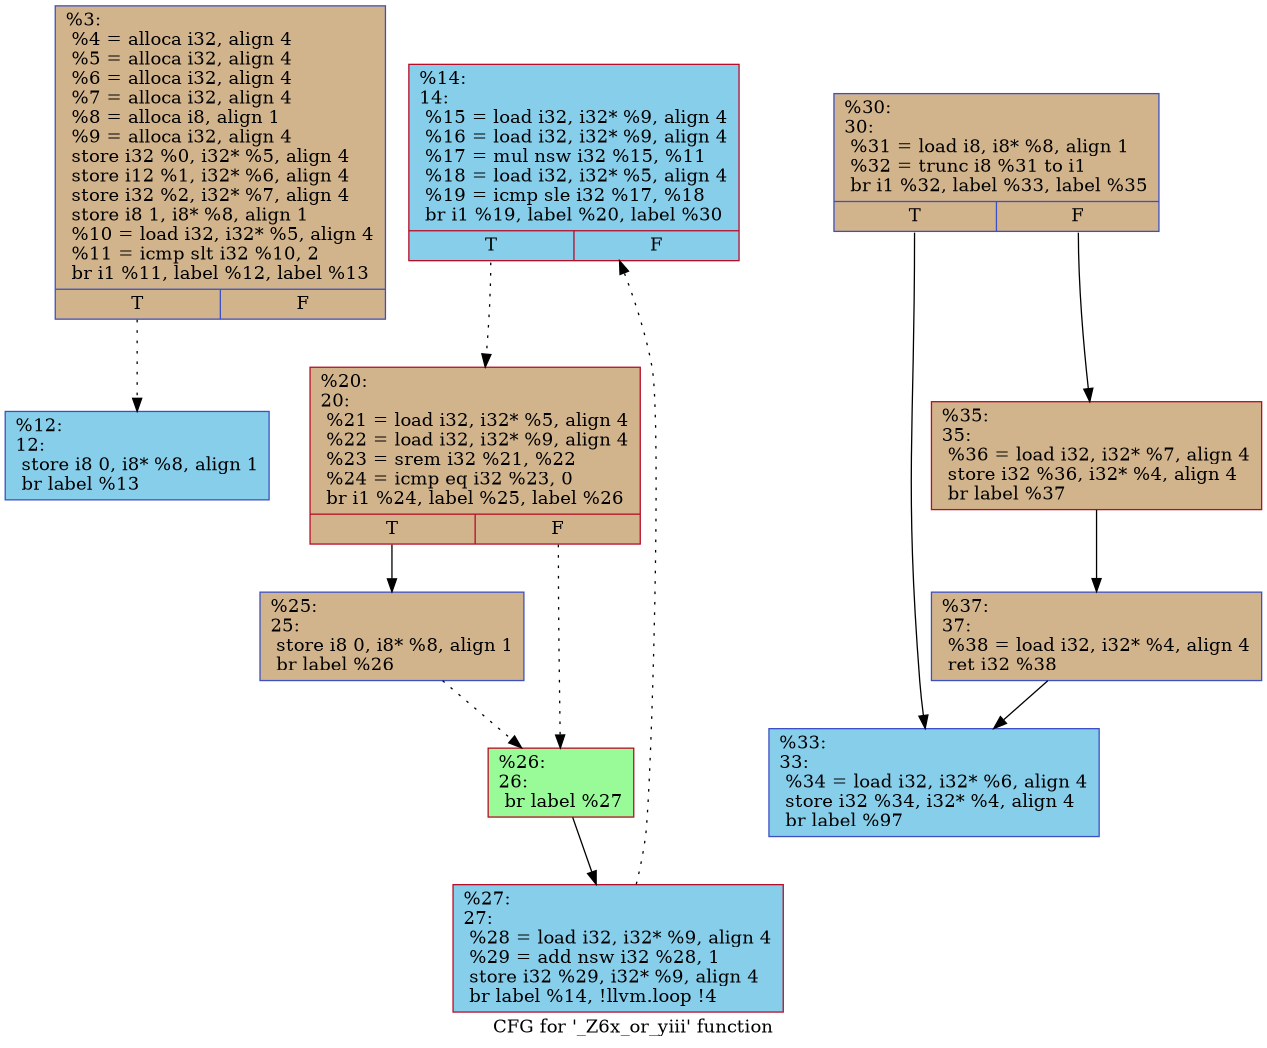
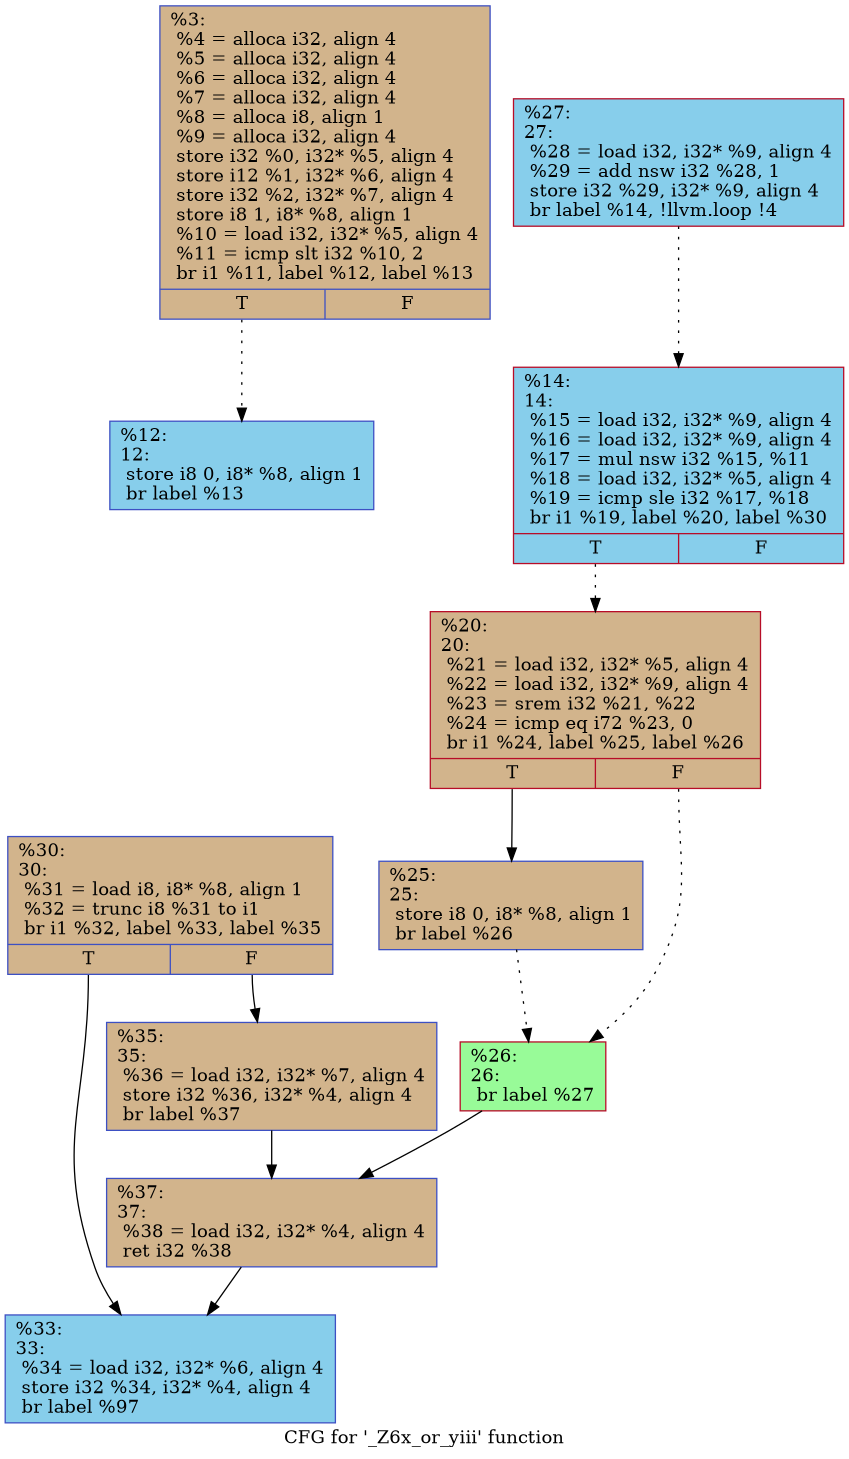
node "%35:": color #b70d28ff -> #3d50c3ff
node "%20:": text "%24 = icmp eq i32 %23, 0" -> "%24 = icmp eq i72 %23, 0"
edge "%26:" -> "%27:": now "%26:" -> "%37:"
